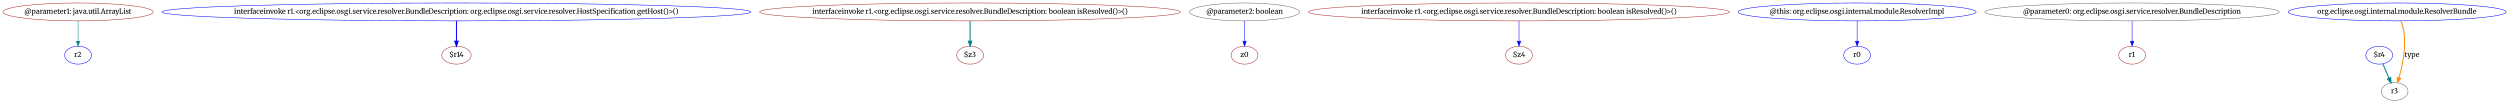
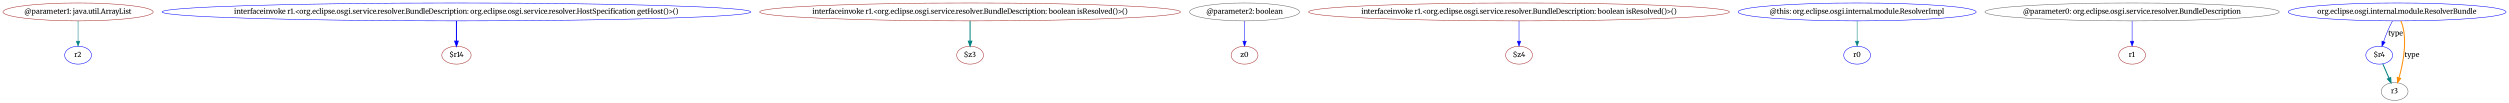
edge "@this: org.eclipse.osgi.internal.module.ResolverImpl" -> "r0": color blue -> teal
edge "org.eclipse.osgi.internal.module.ResolverBundle" -> "$r4": added, label "type"
